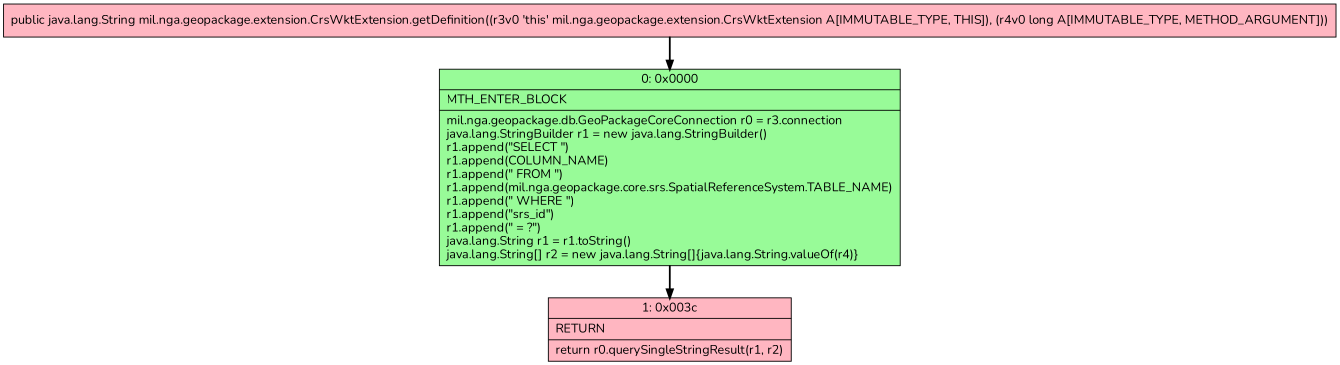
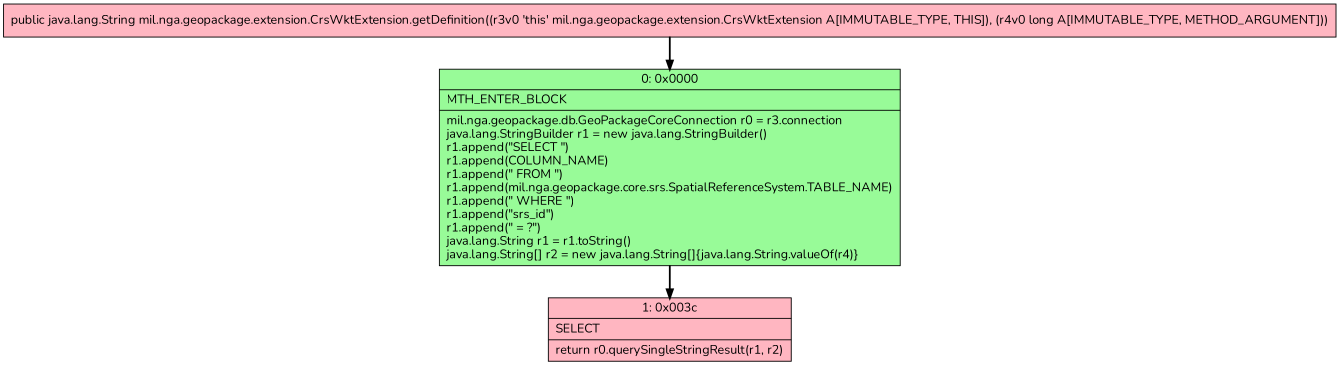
node "1: 0x003c": text "RETURN" -> "SELECT"
